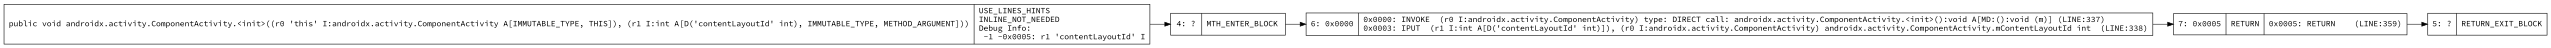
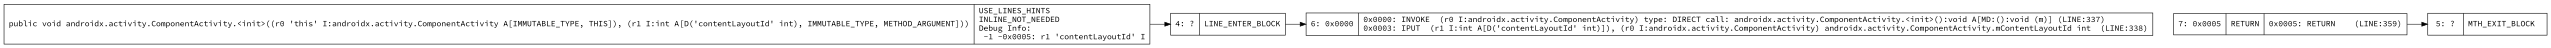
node "4: ?": text "MTH_ENTER_BLOCK" -> "LINE_ENTER_BLOCK"
edge "6: 0x0000" -> "7: 0x0005": removed
node "5: ?": text "RETURN_EXIT_BLOCK" -> "MTH_EXIT_BLOCK"
